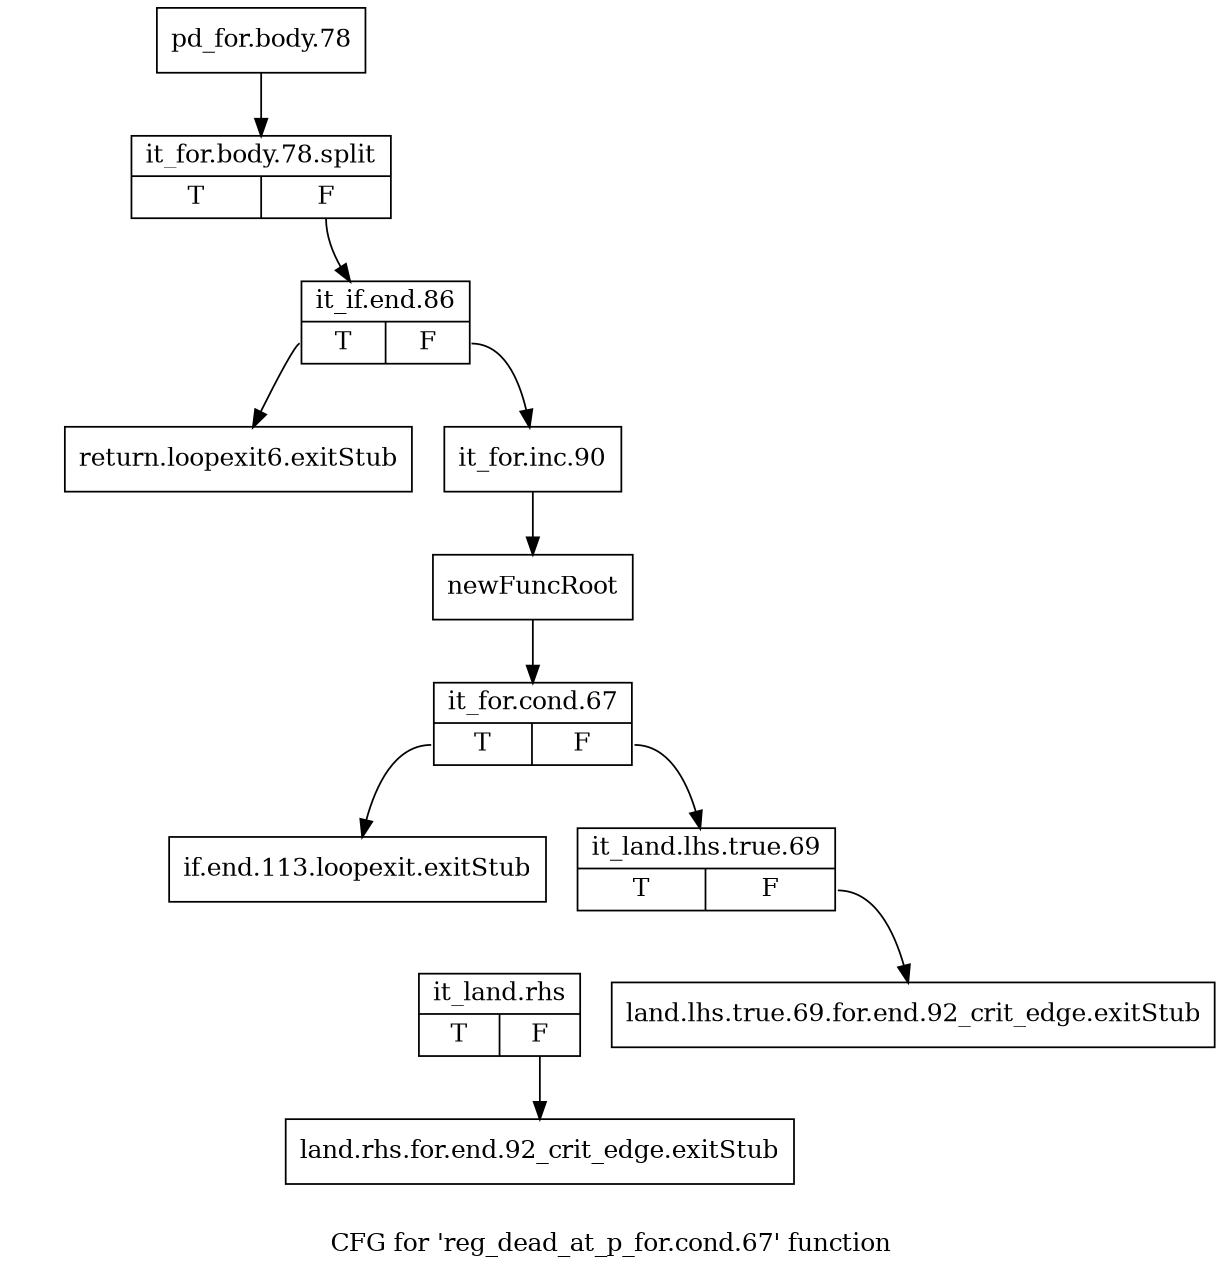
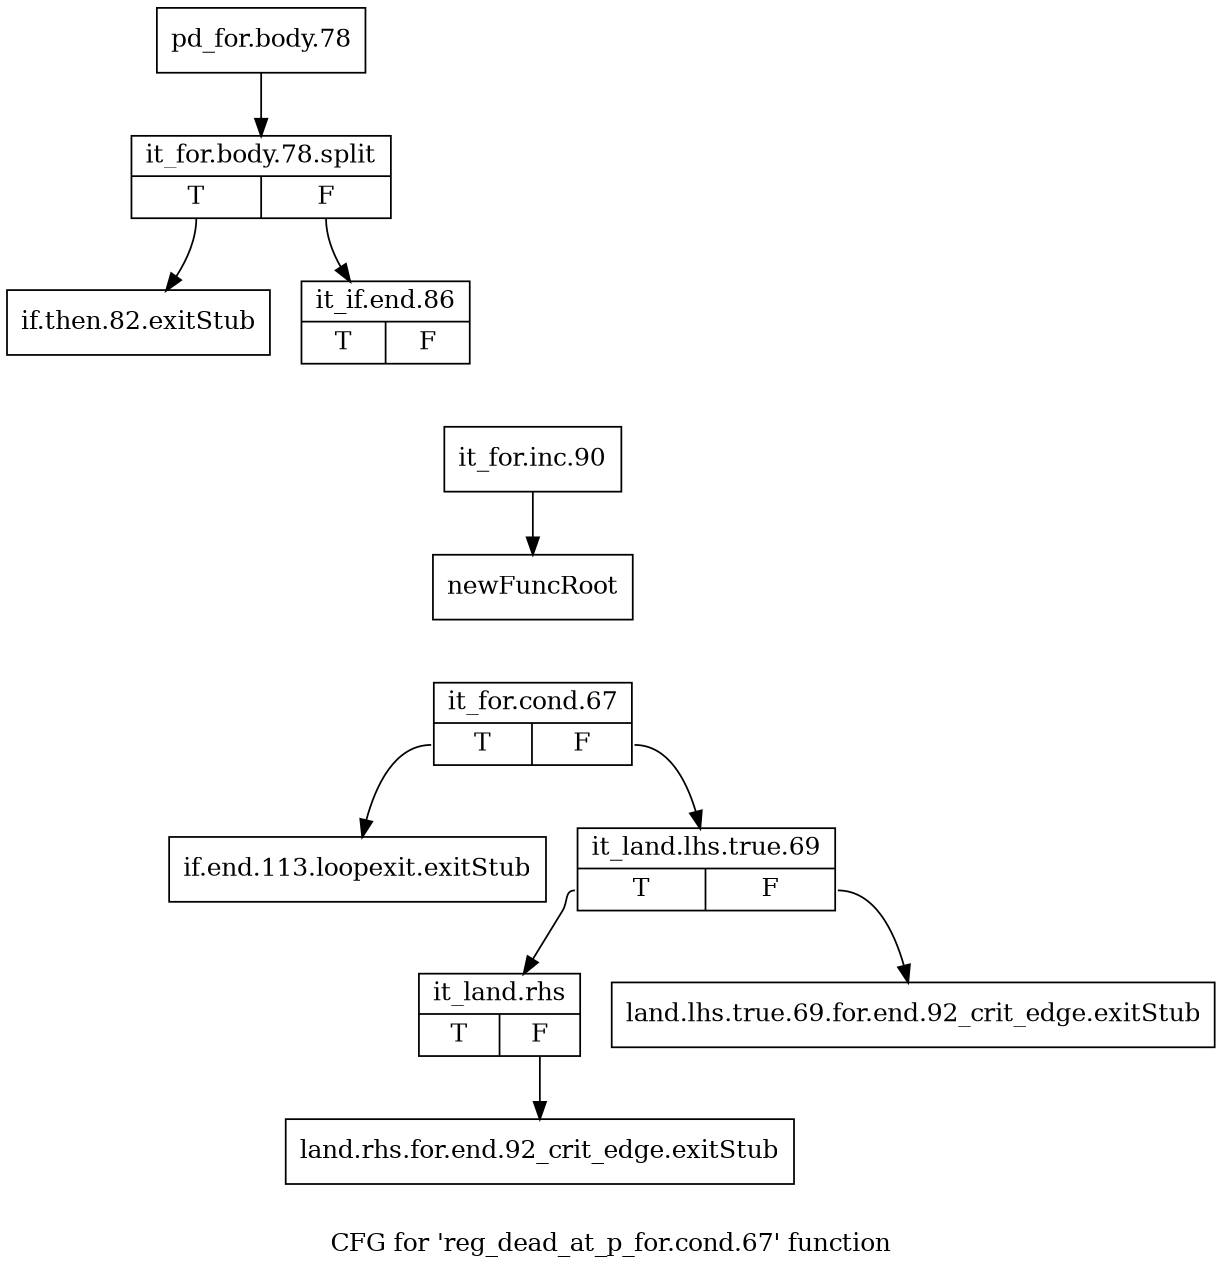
node "if.then.82.exitStub": added
edge "it_if.end.86" -> "it_for.inc.90": removed
node "return.loopexit6.exitStub": removed
edge "newFuncRoot" -> "it_for.cond.67": removed
edge "it_land.lhs.true.69" -> "it_land.rhs": added
